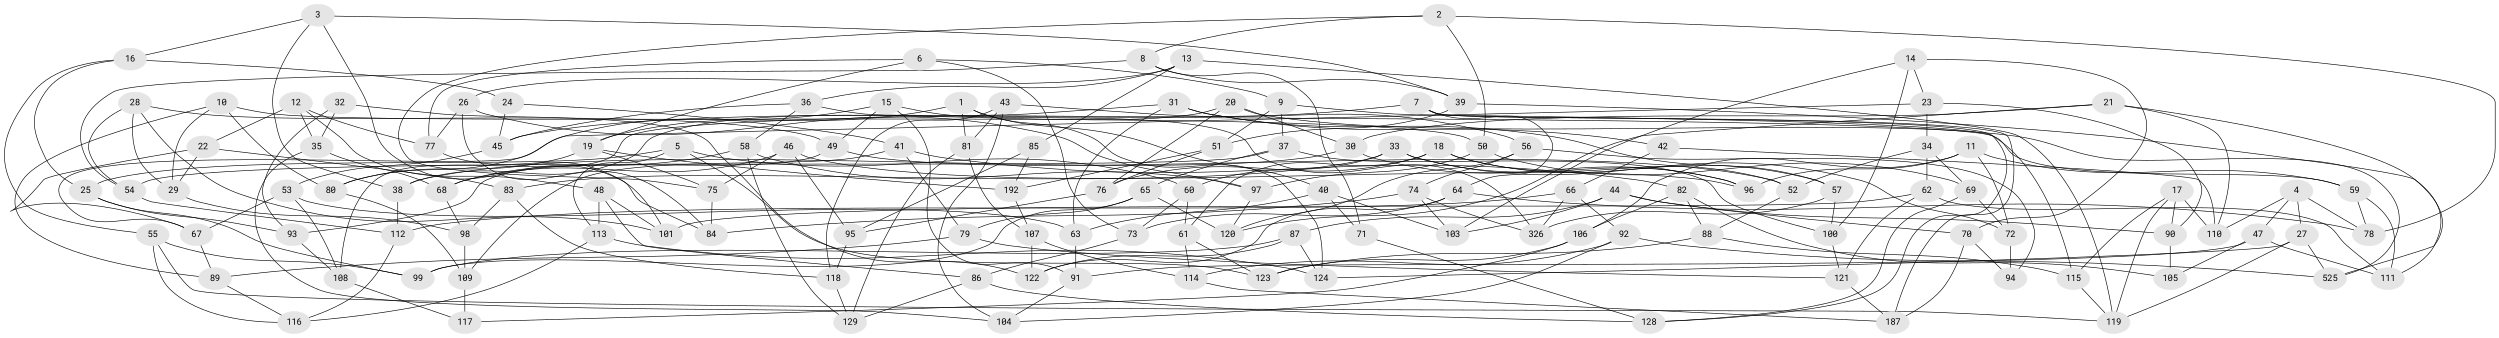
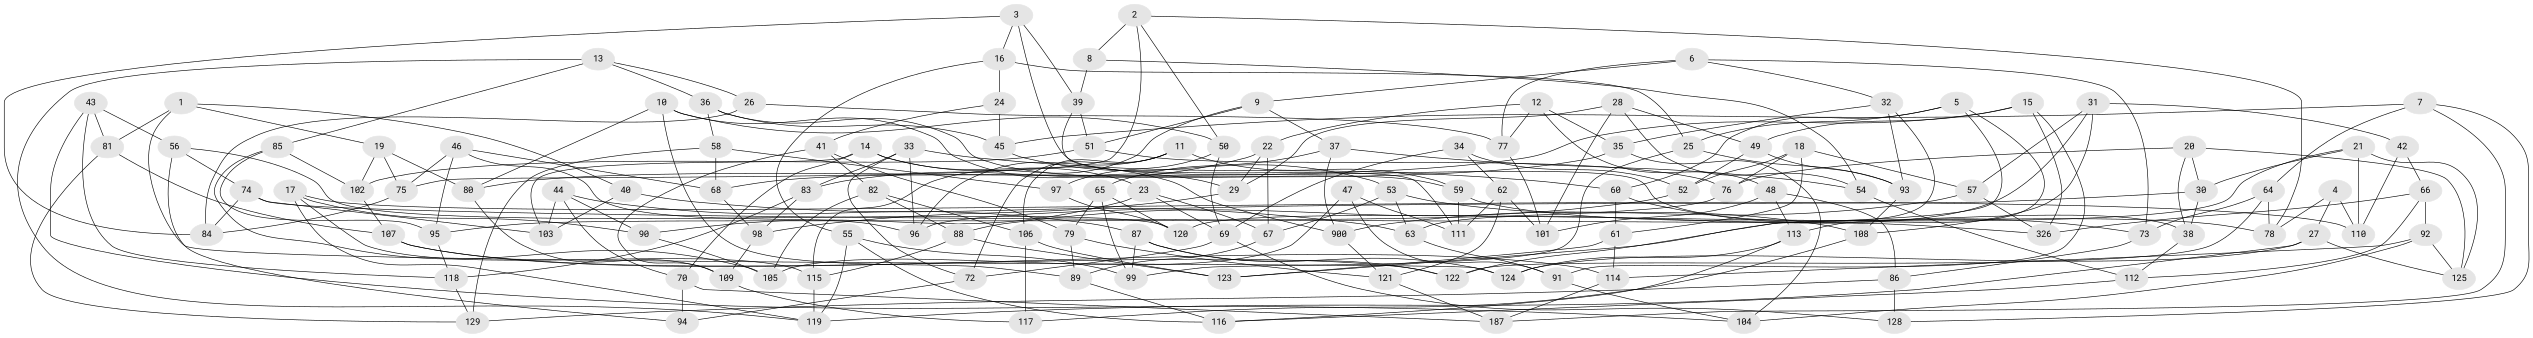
edge "6" -- "19": now "6" -- "32"
edge "23" -- "34": now "23" -- "69"
edge "26" -- "97": removed
node "192": label "192" -> "102"
edge "4" -- "47": removed
node "71": removed
node "100": label "100" -> "900"
edge "85" -- "105": added
node "525": label "525" -> "125"
